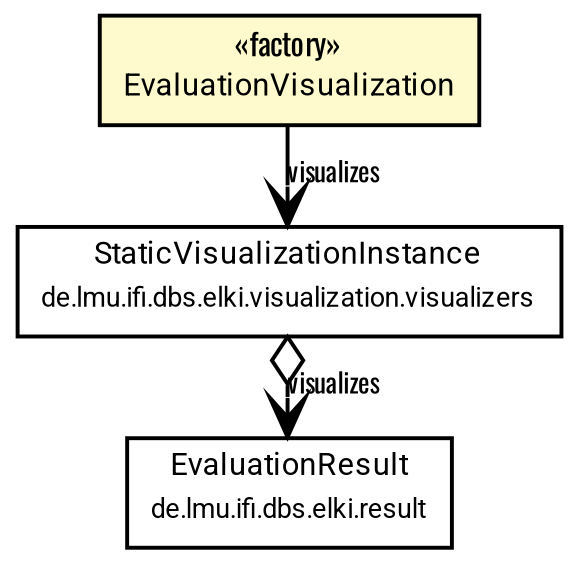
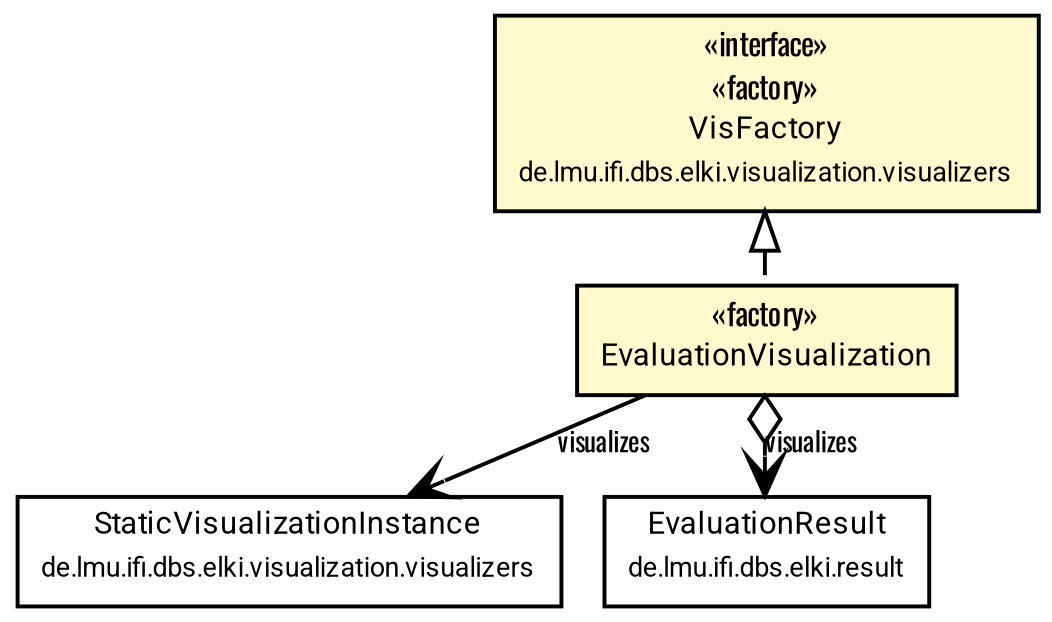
node "VisFactory": added
edge "StaticVisualizationInstance" -- "EvaluationResult": now "EvaluationVisualization" -- "EvaluationResult"
